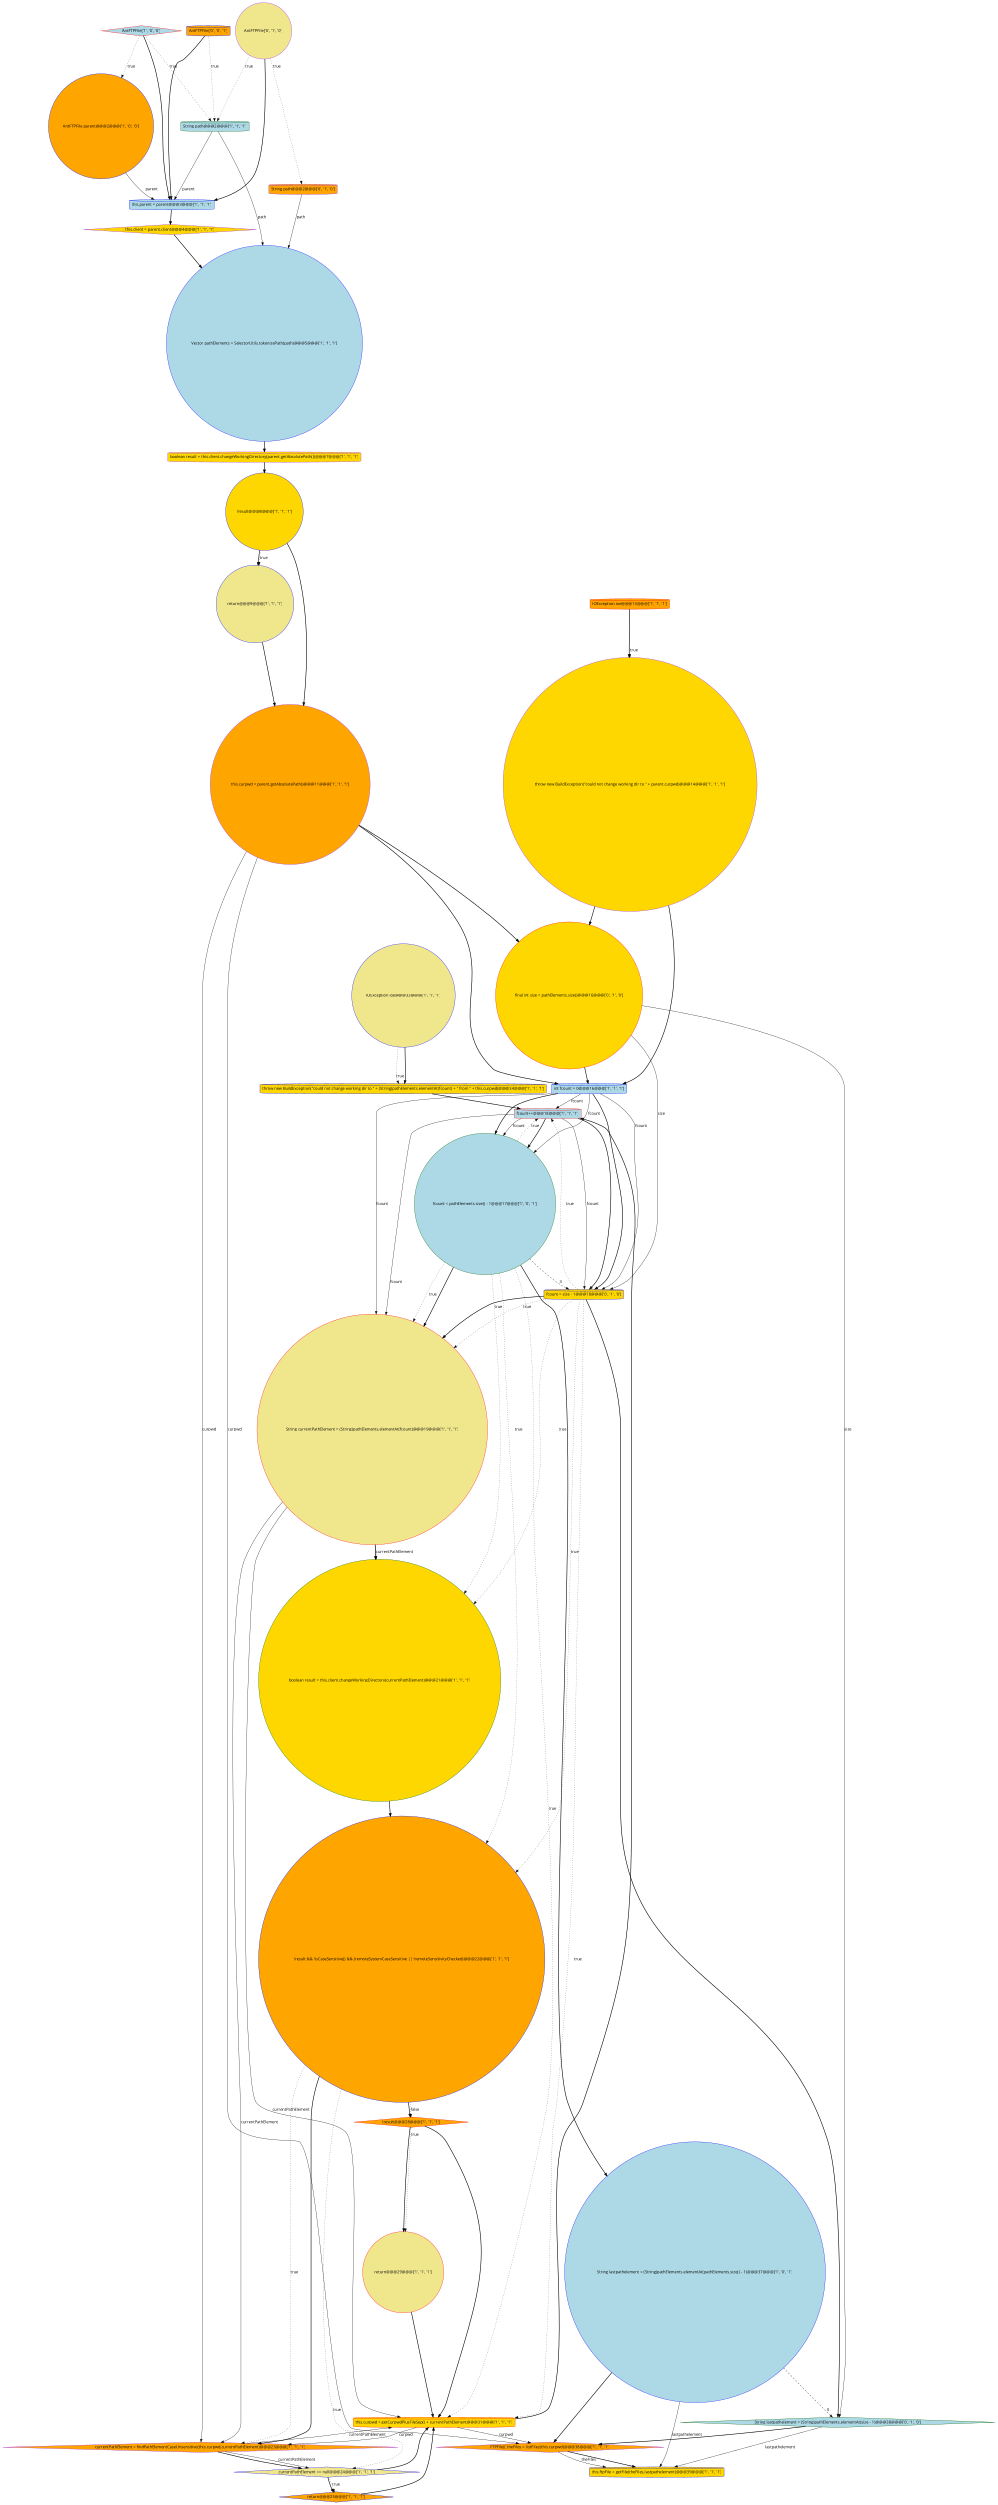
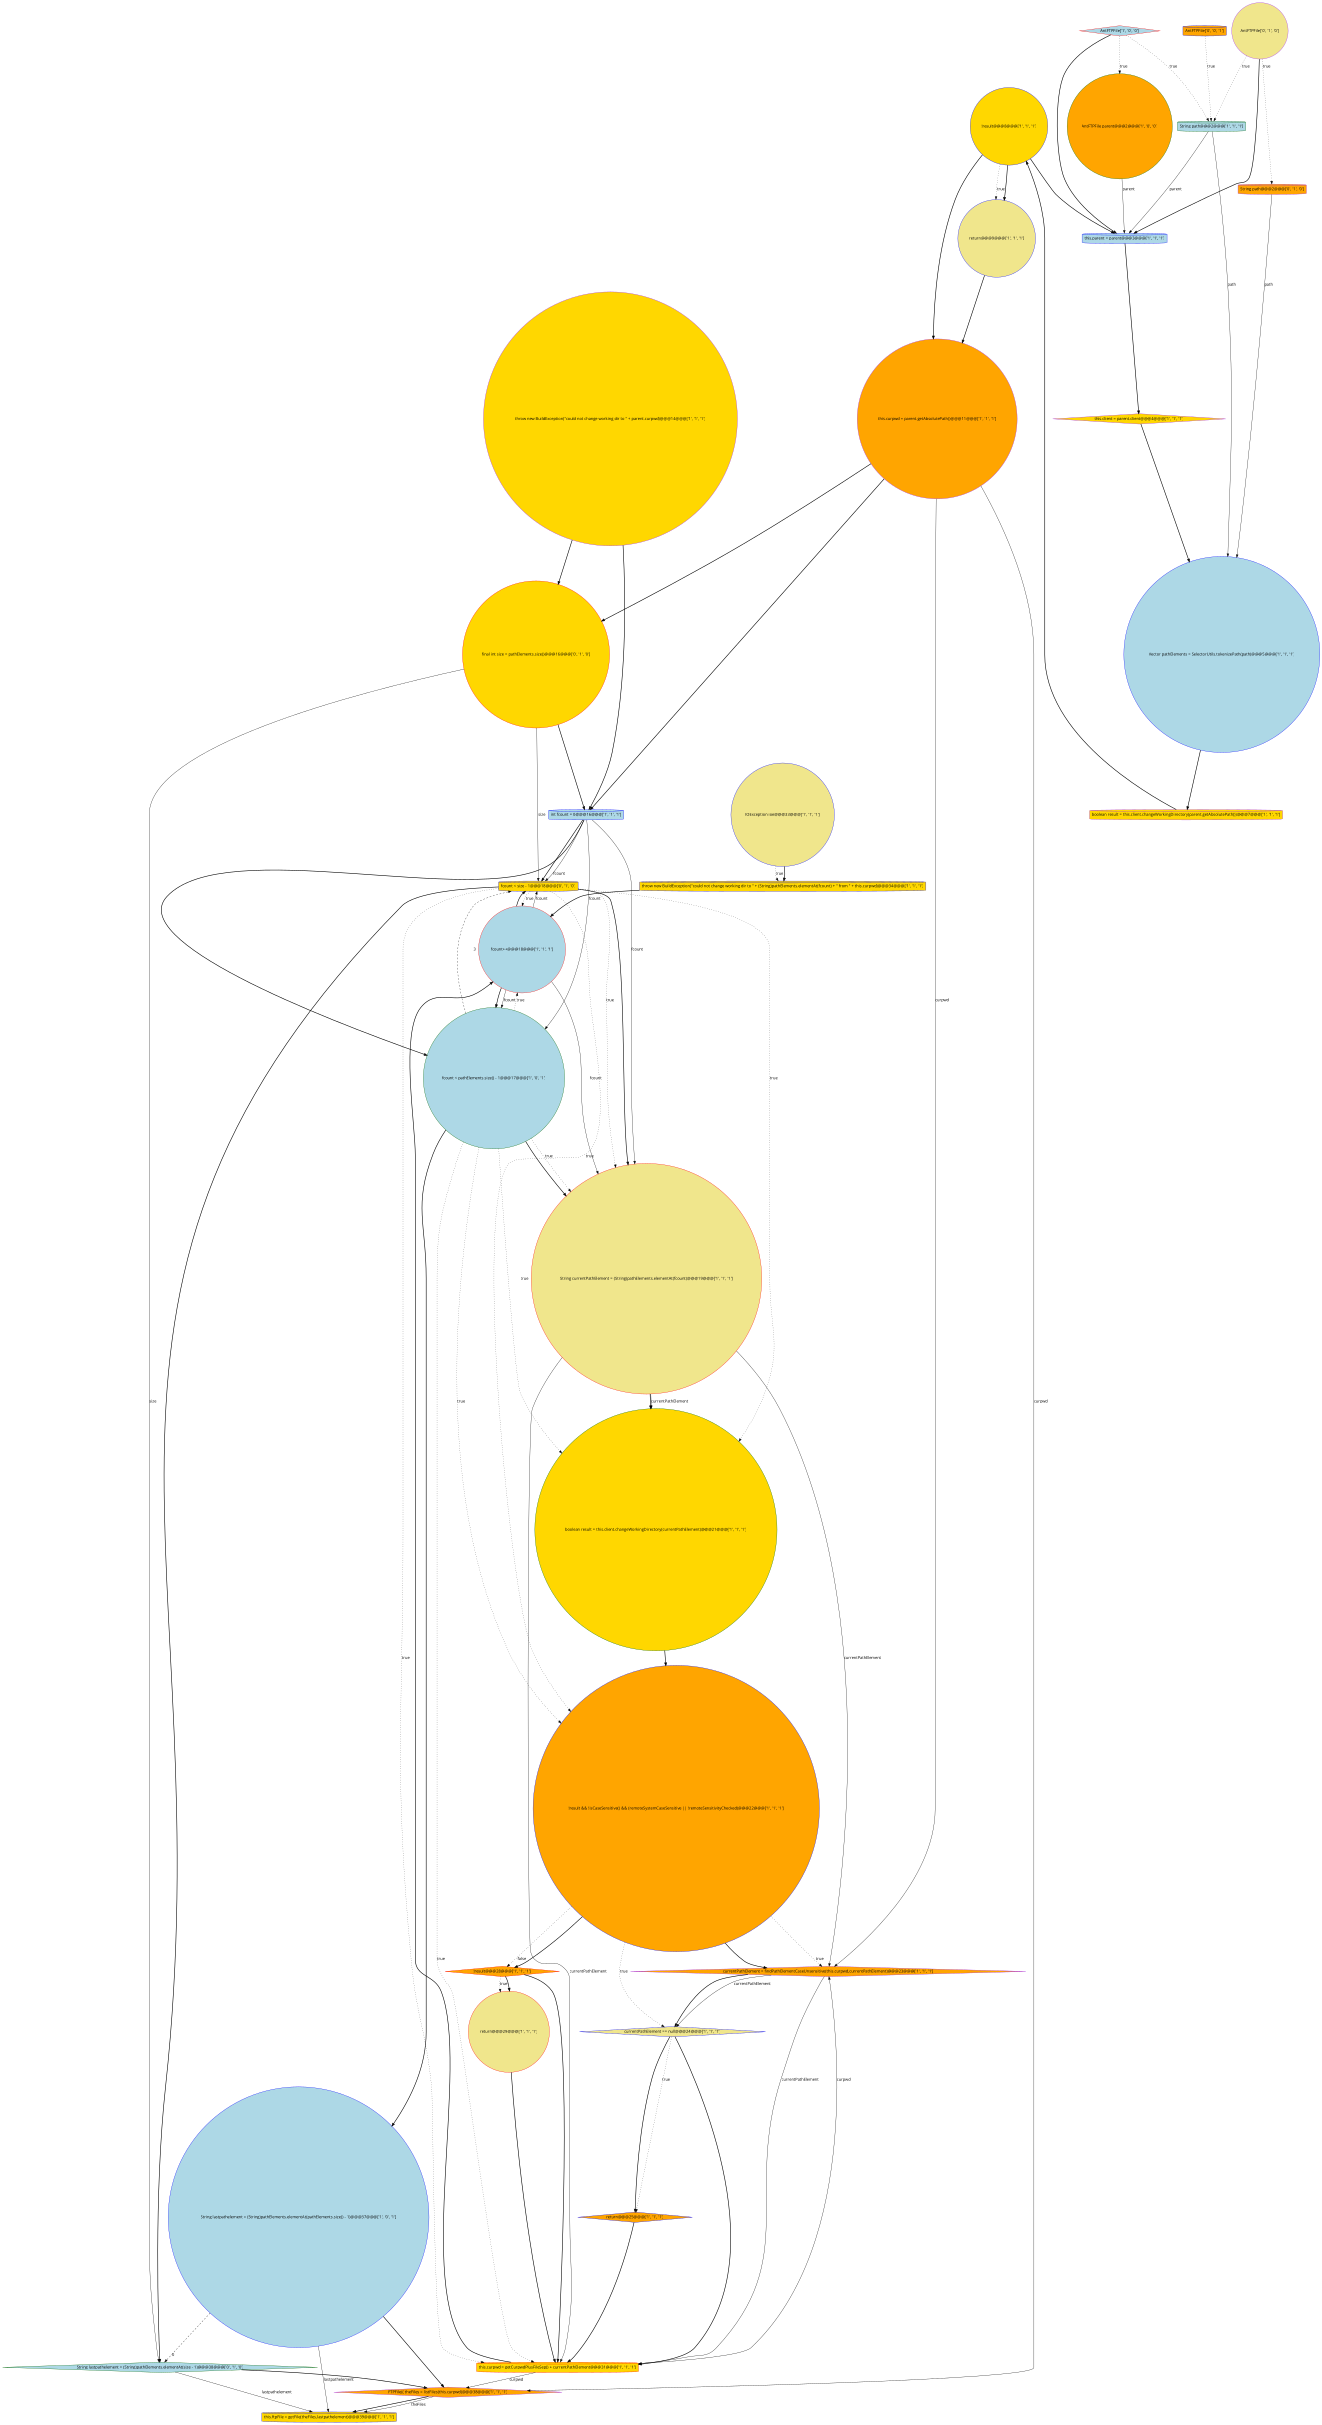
edge "AntFTPFile['0', '0', '1']" -> "this.parent = parent@@@3@@@['1', '1', '1']": now "!result@@@8@@@['1', '1', '1']" -> "this.parent = parent@@@3@@@['1', '1', '1']"
node "AntFTPFile parent@@@2@@@['1', '0', '0']": color blue -> darkgreen
node "IOException ioe@@@13@@@['1', '1', '1']": removed
edge "int fcount = 0@@@16@@@['1', '1', '1']" -> "fcount++@@@18@@@['1', '1', '1']": removed, label "fcount"
node "fcount++@@@18@@@['1', '1', '1']": shape cylinder -> circle
